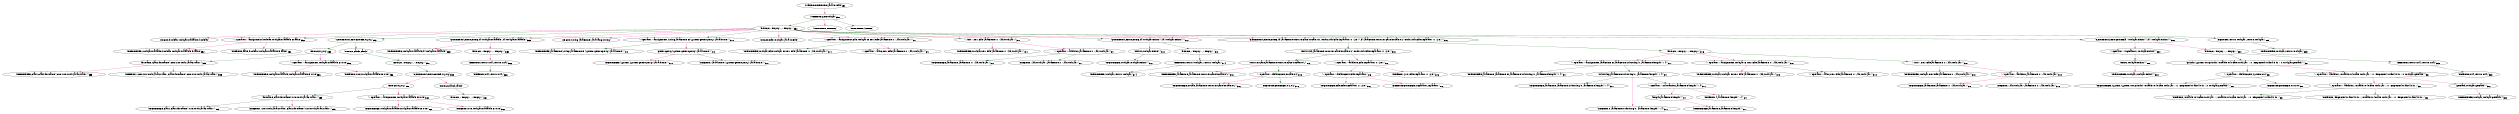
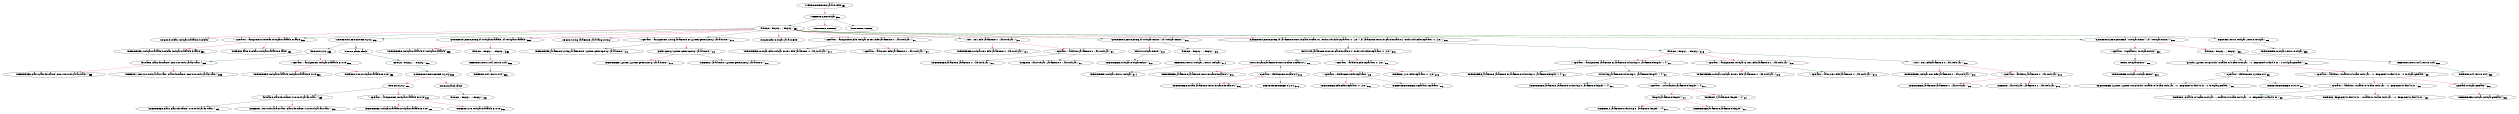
edge "(toLowerCase,javaHome.toLowerCase(Locale.US))" -> "(<operator>.fieldAccess,Locale.US)": reversed
edge "(<operator>.fieldAccess,File.separator)" -> "(FIELD_IDENTIFIER,separator,separator)": color deeppink -> darkgreen
edge "(substring,javaHome.substring(0, javaHome.length() - 4))" -> "(LITERAL,0,javaHome.substring(0, javaHome.length() - 4))": now "(length,javaHome.length())" -> "(LITERAL,0,javaHome.substring(0, javaHome.length() - 4))"
